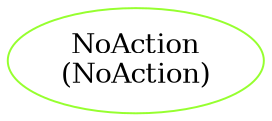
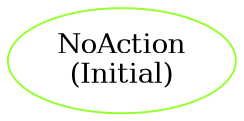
node "NoAction (NoAction)": label "NoAction (NoAction)" -> "NoAction (Initial)"
